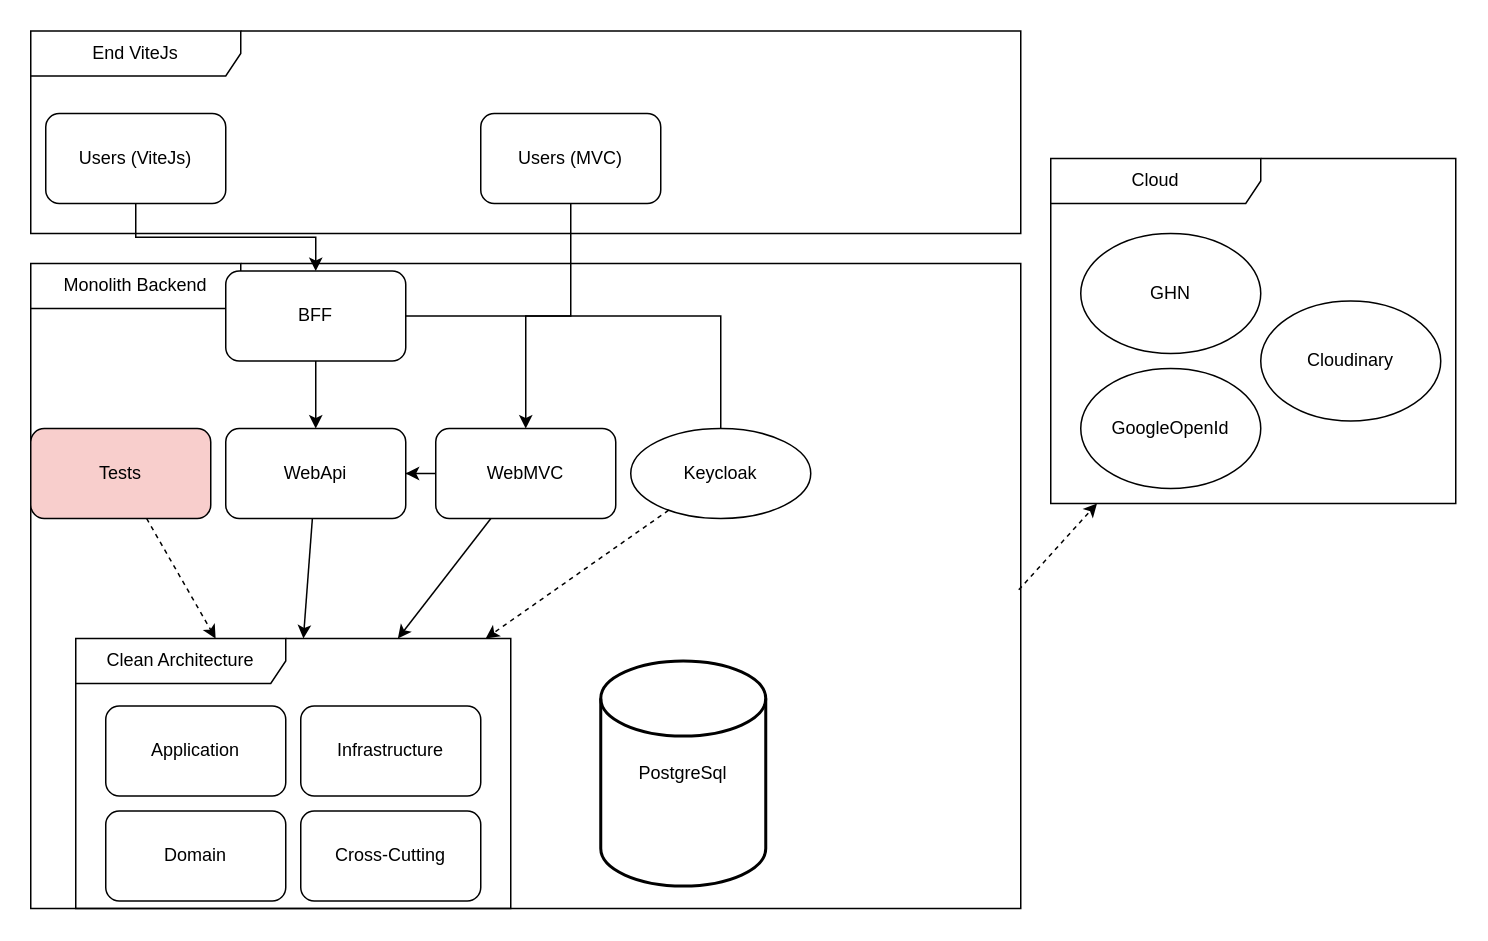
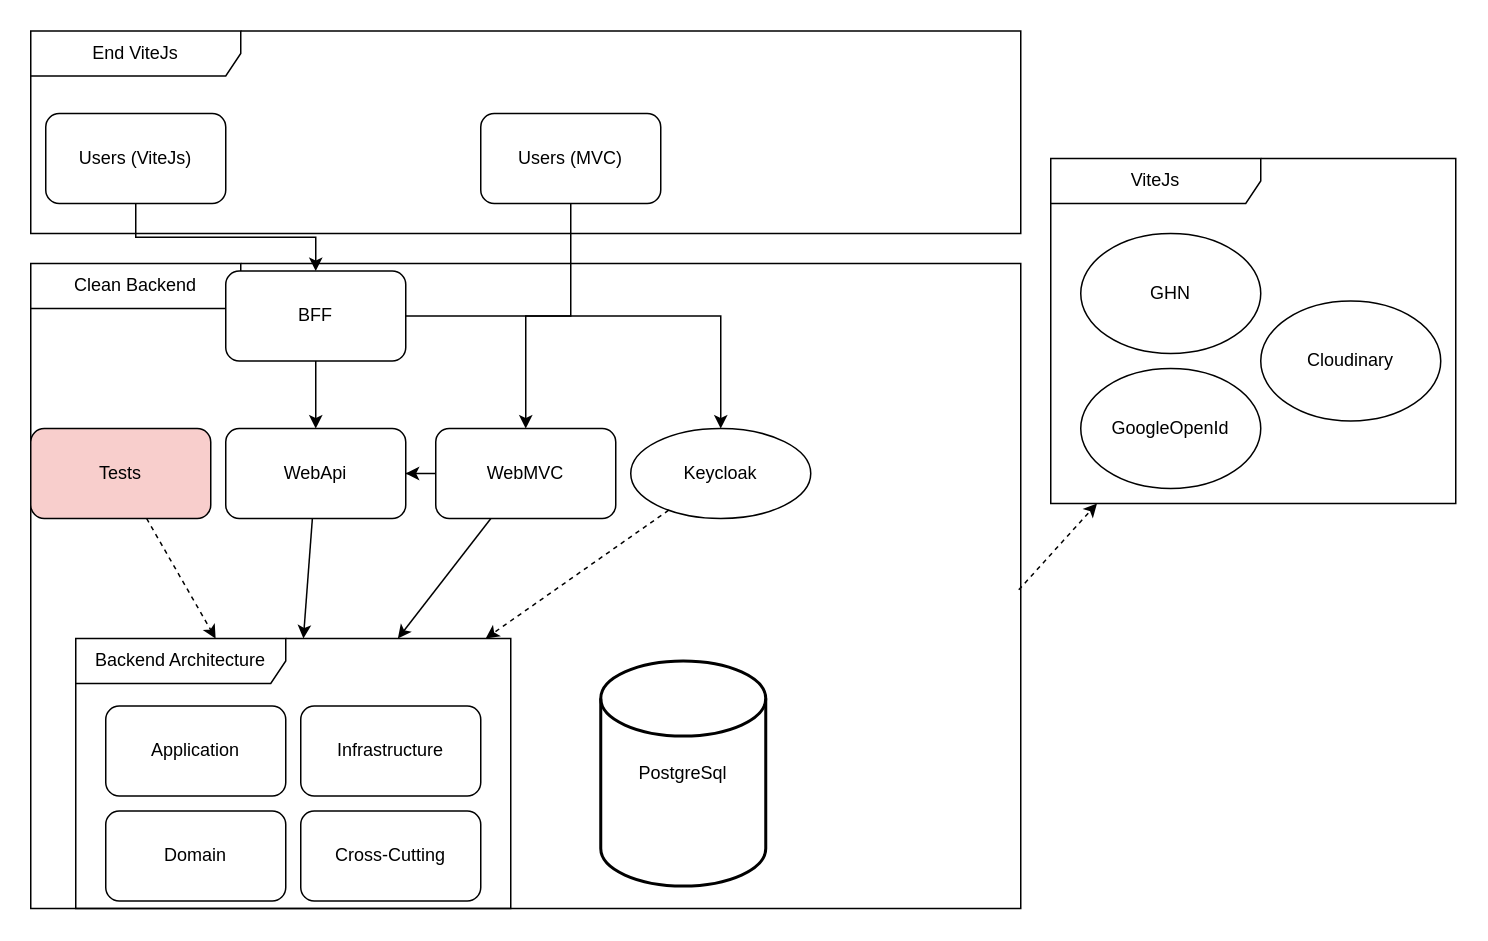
node "Cloud": label "Cloud" -> "ViteJs"
node "Monolith Backend": label "Monolith Backend" -> "Clean Backend"
edge "BFF" -- "Keycloak": arrowhead none -> classic
node "Clean Architecture": label "Clean Architecture" -> "Backend Architecture"
